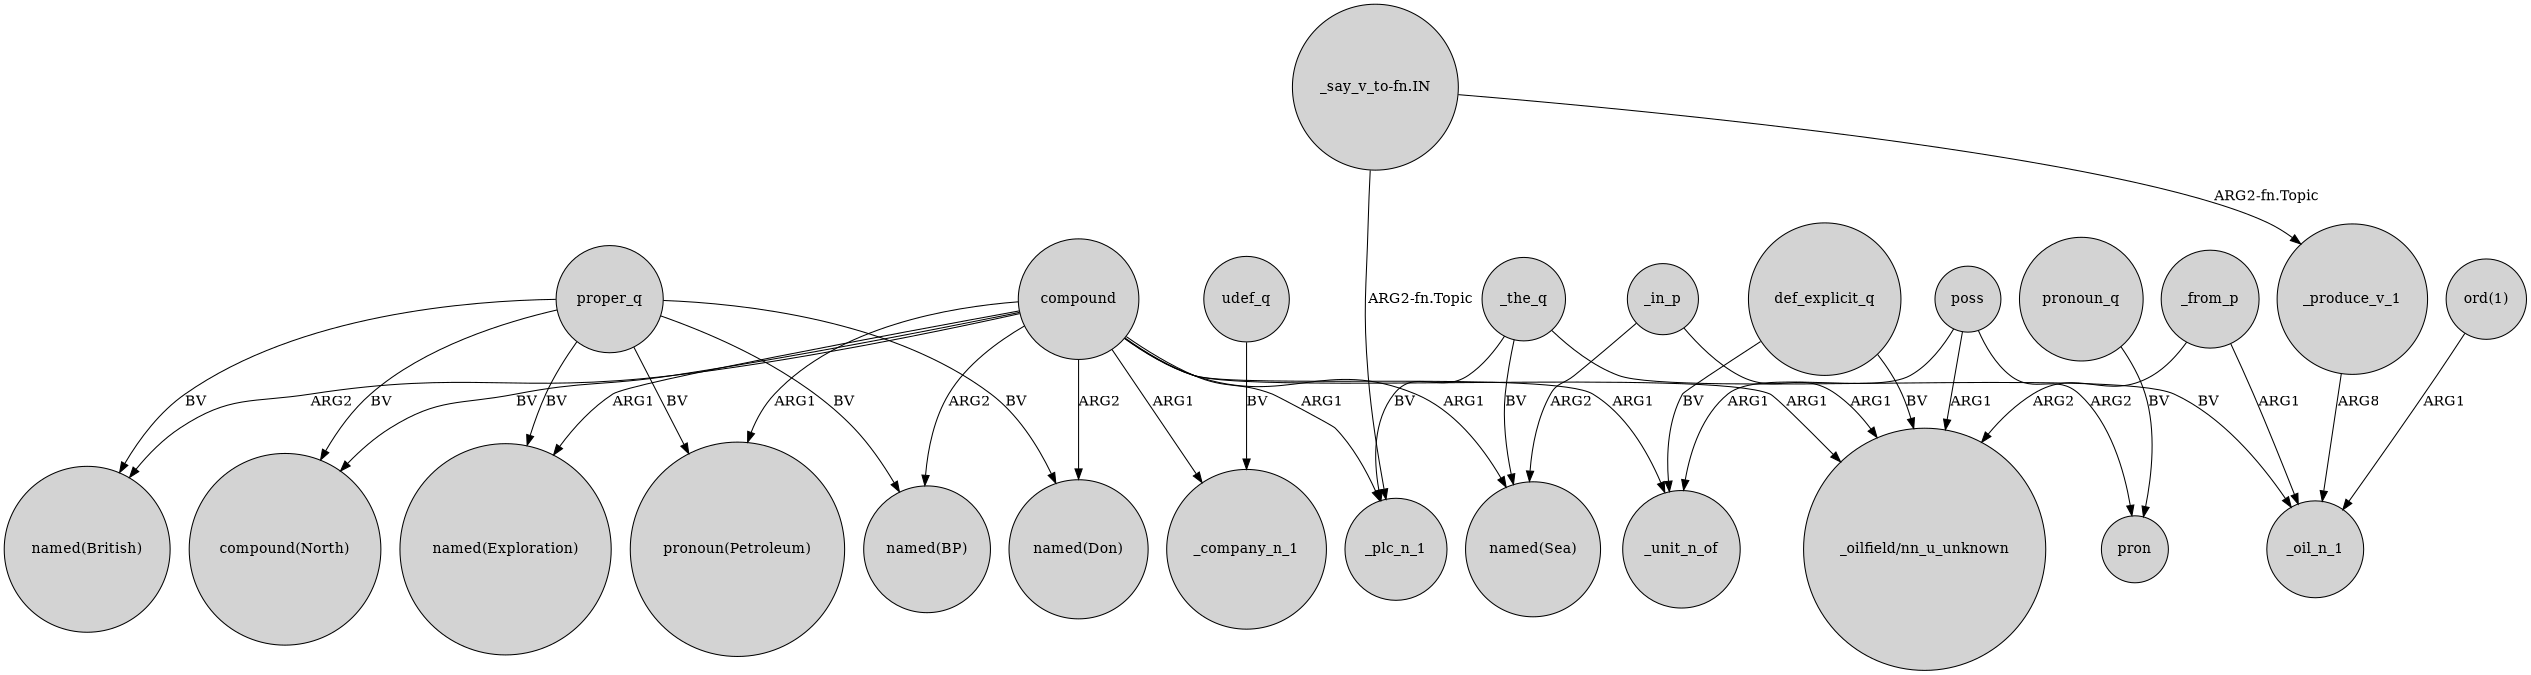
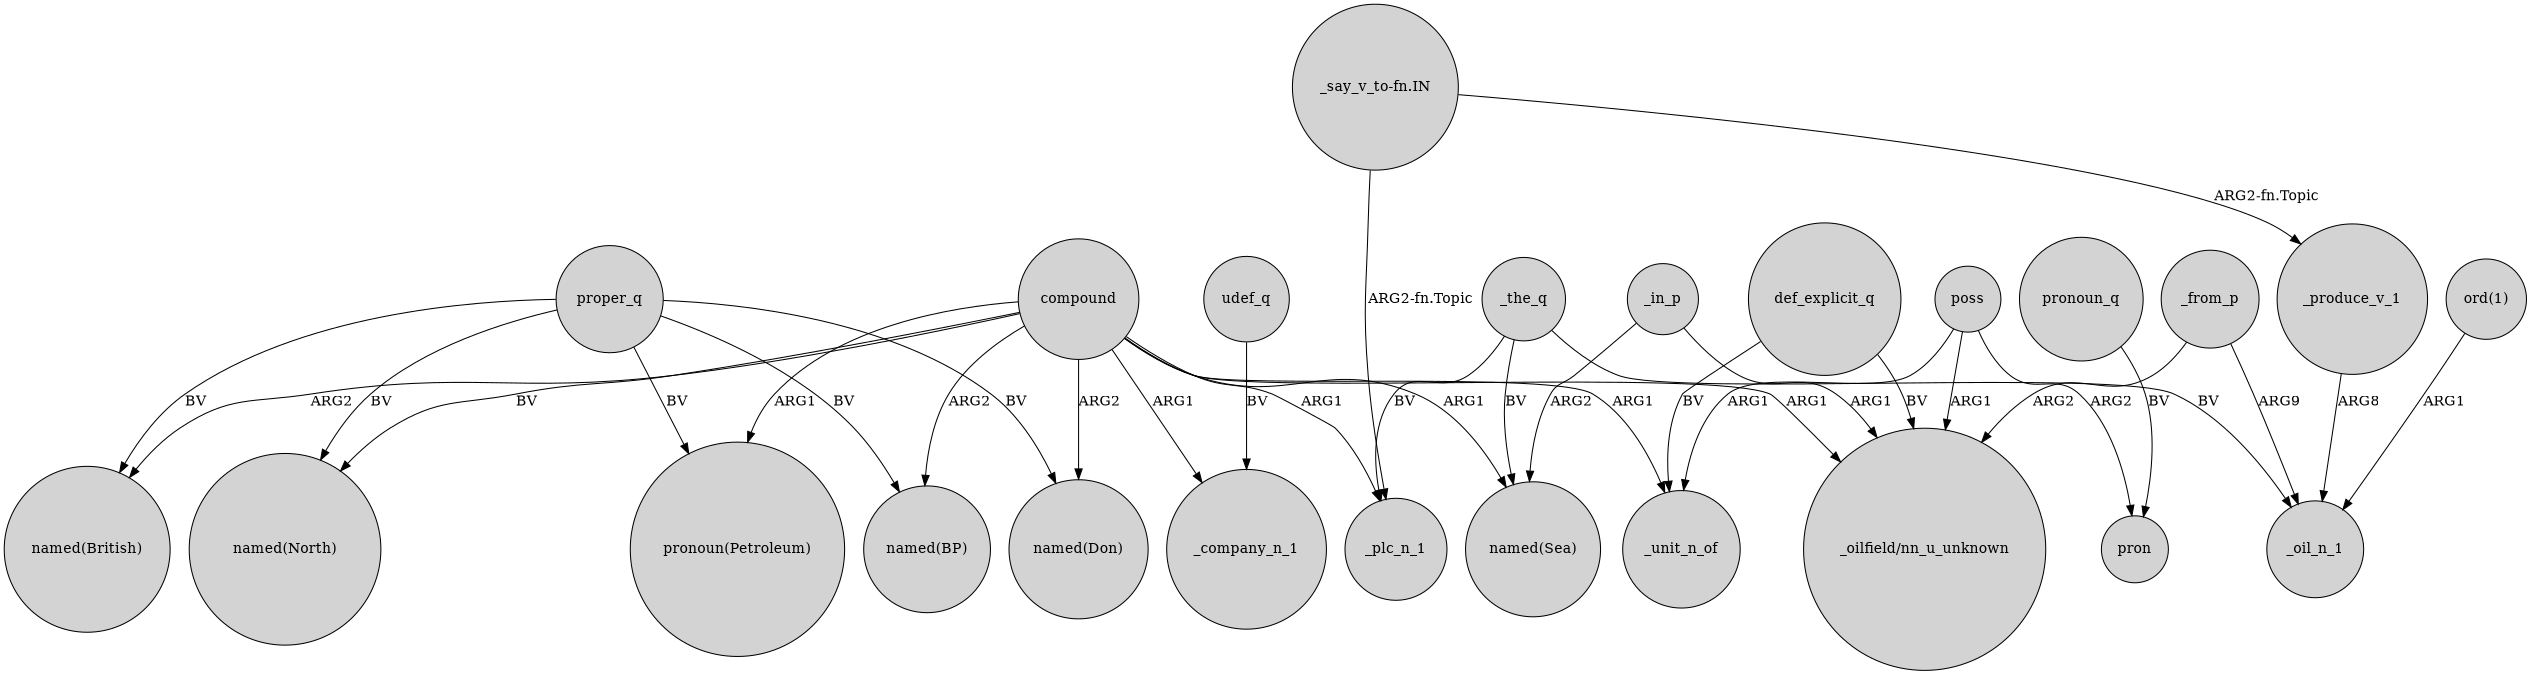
edge "_from_p" -> "_oil_n_1": label "ARG1" -> "ARG9"
node "compound(North)": label "compound(North)" -> "named(North)"
node "named(Exploration)": removed
